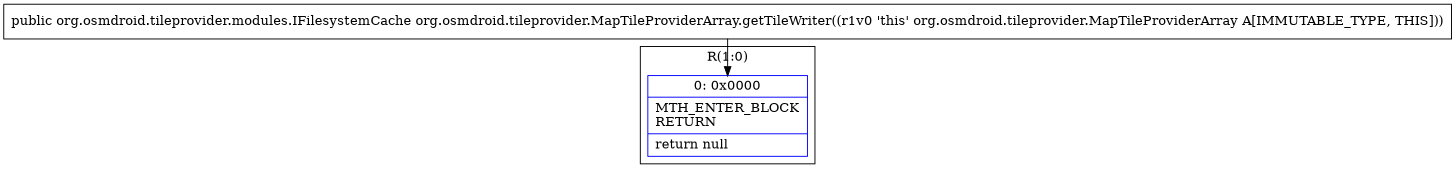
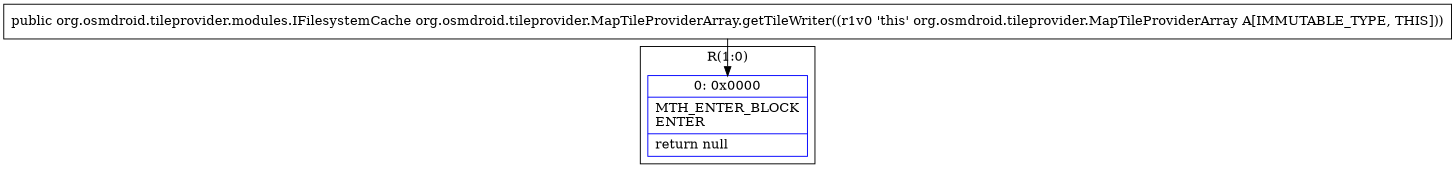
node "0: 0x0000": text "RETURN" -> "ENTER"
